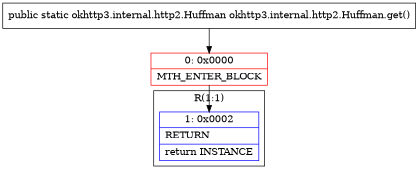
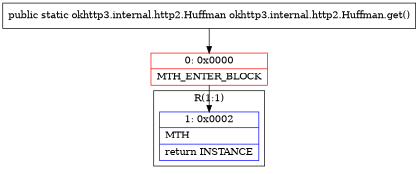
node "1: 0x0002": text "RETURN" -> "MTH"
